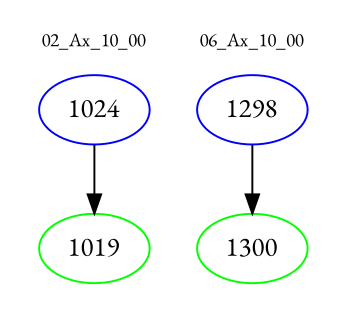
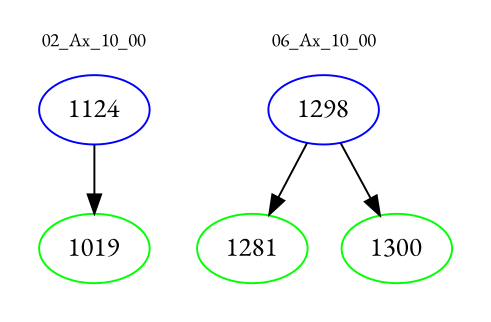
node "1024": label "1024" -> "1124"
node "1281": added
